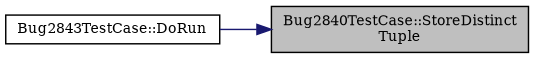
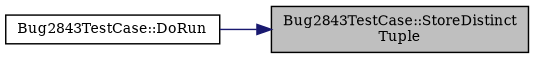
node "Bug2840TestCase::StoreDistinct Tuple": label "Bug2840TestCase::StoreDistinct Tuple" -> "Bug2843TestCase::StoreDistinct Tuple"
